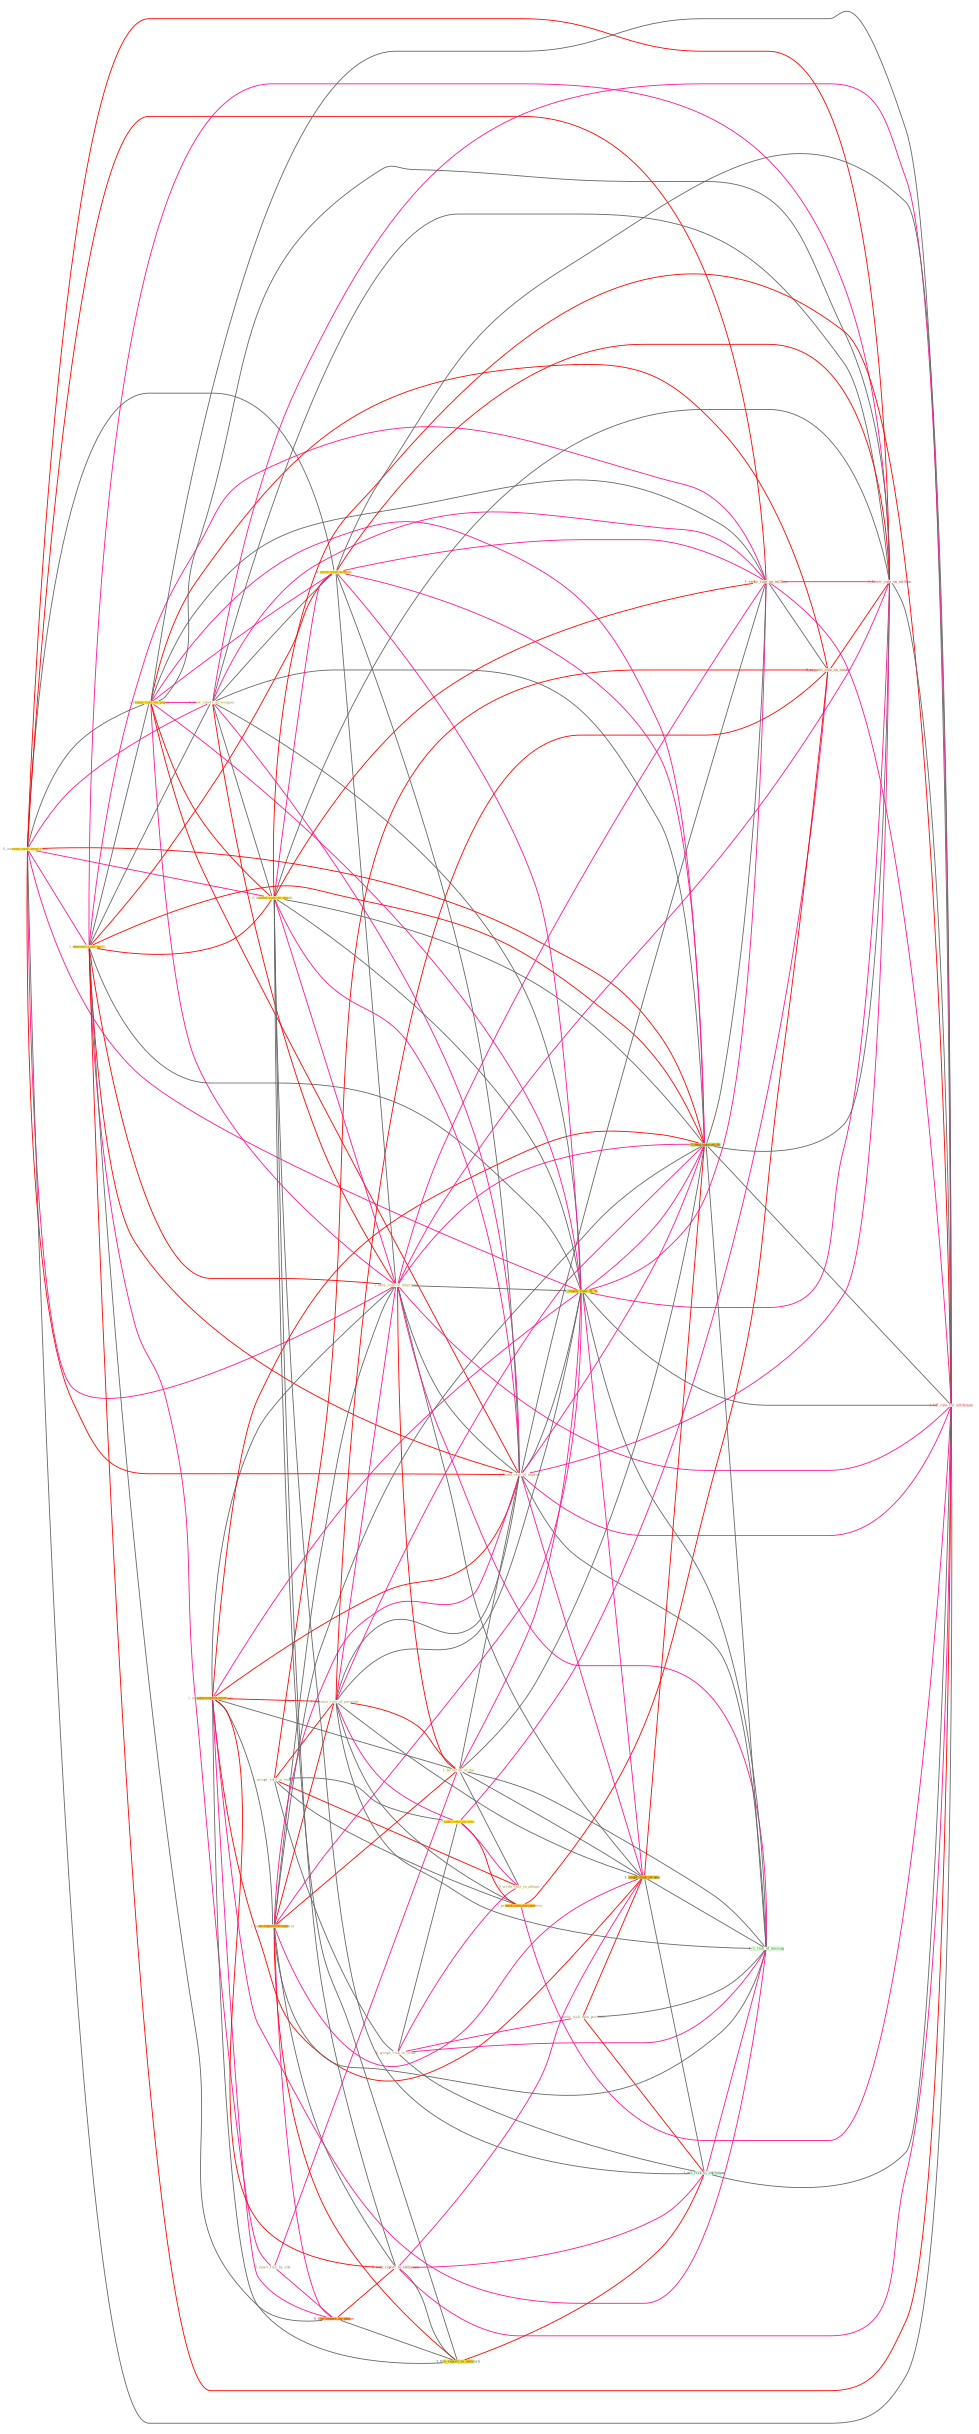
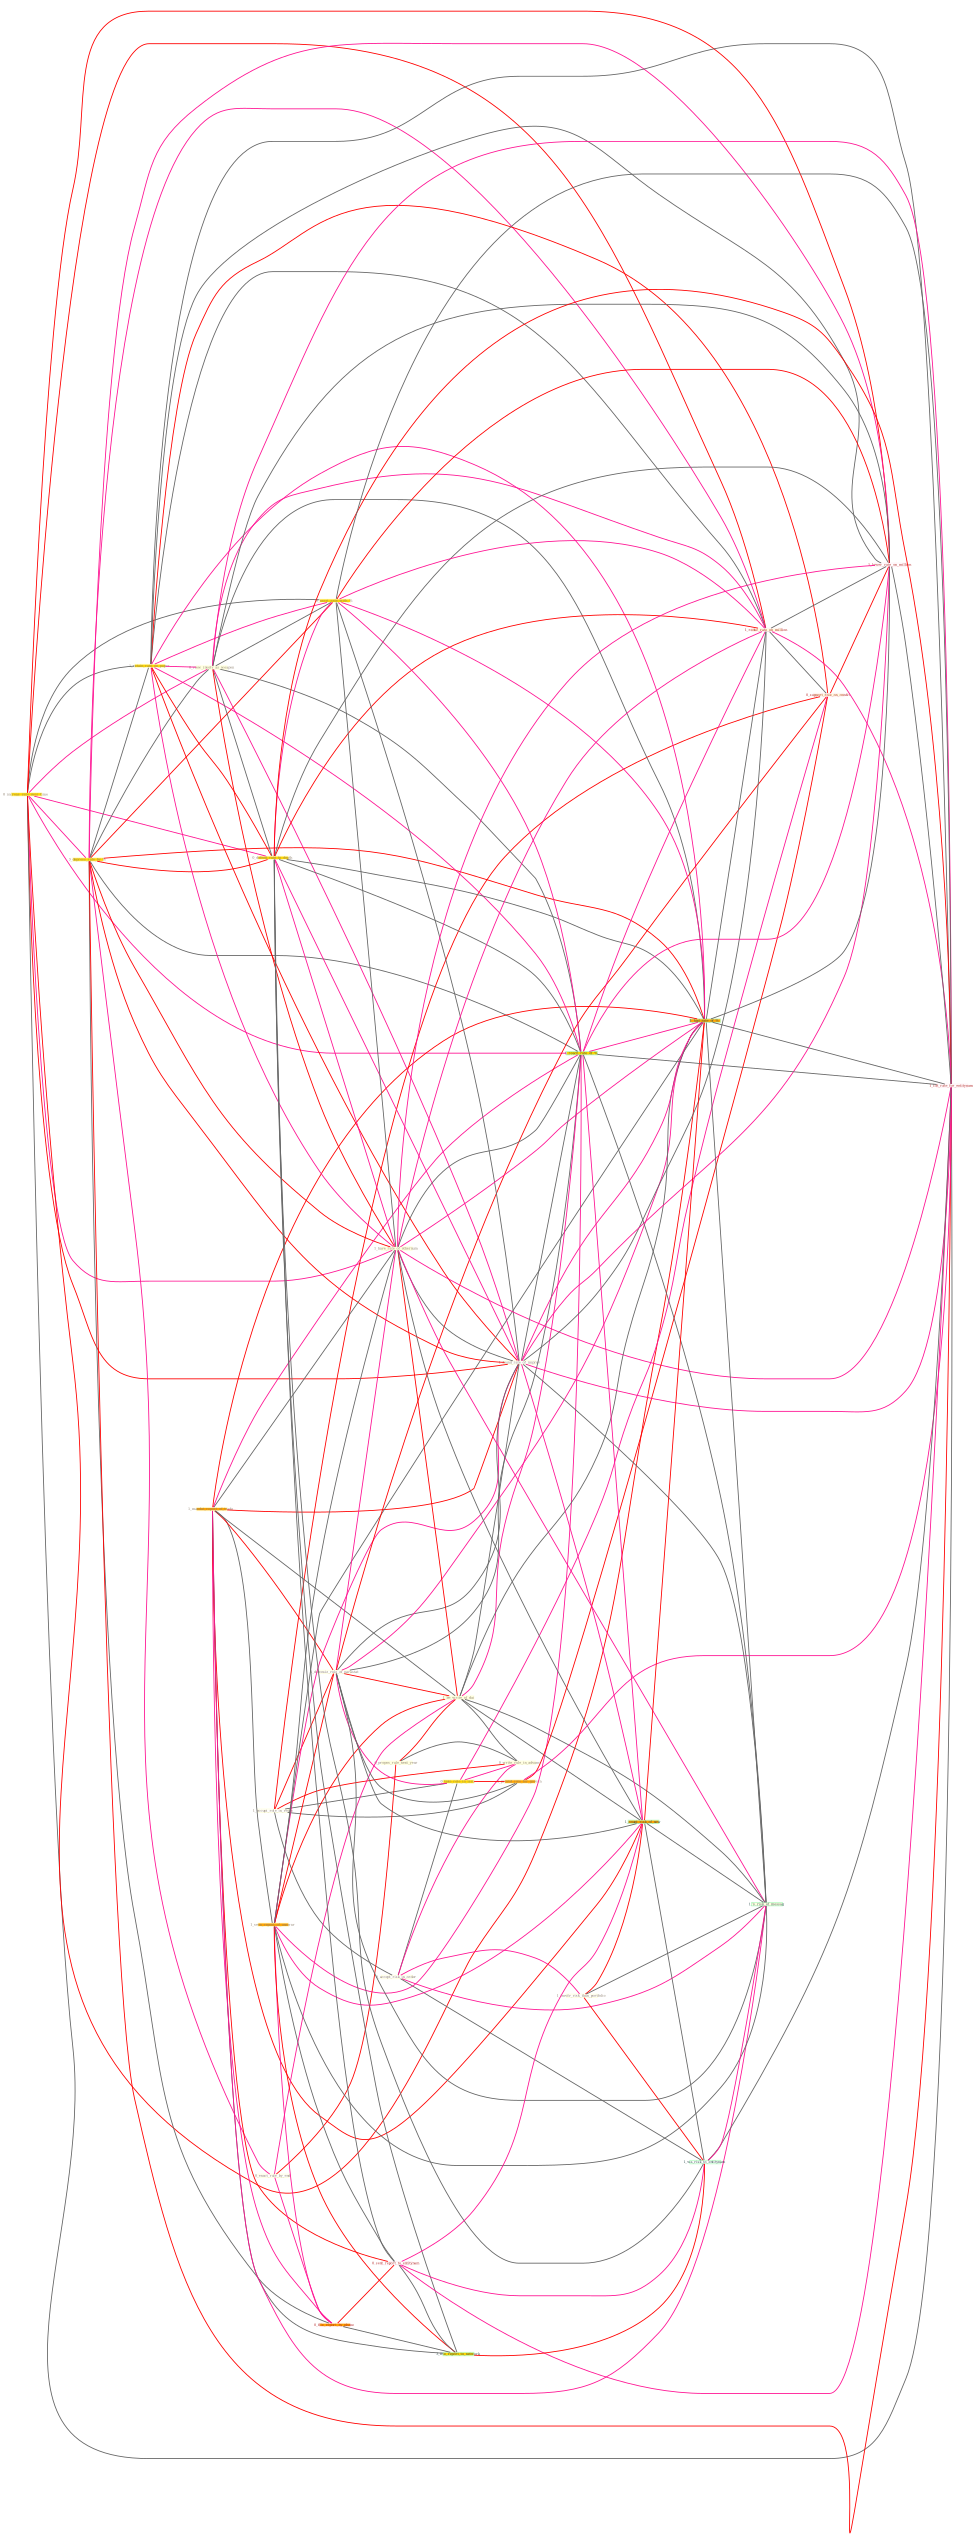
edge "1_reduc_rate_on_million" -- "1_lower_rate_on_million": color deeppink -> gray40
node "7_had_rate_of_%": label "7_had_rate_of_%" -> "1_had_rate_of_%"
node "0_propos_rule_next_year": added
